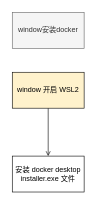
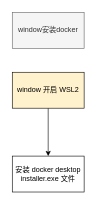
edge "window 开启 WSL2" -> "安装 docker desktop installer.exe 文件": arrowhead open -> classic
